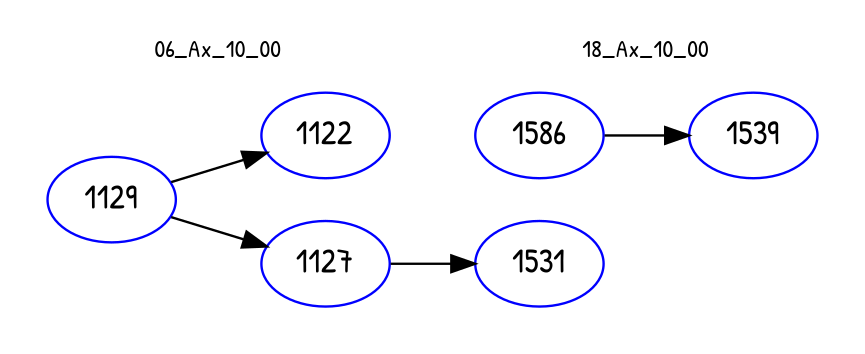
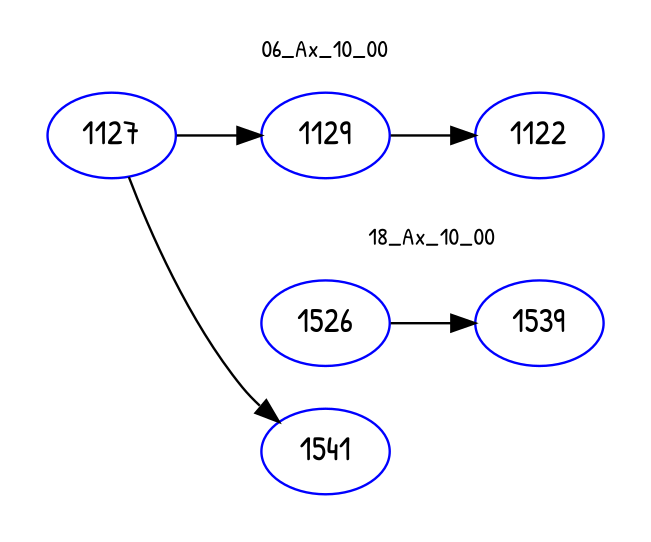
node "1586": label "1586" -> "1526"
edge "1129" -> "1127": reversed
node "1531": label "1531" -> "1541"
